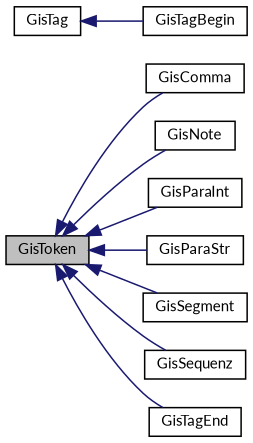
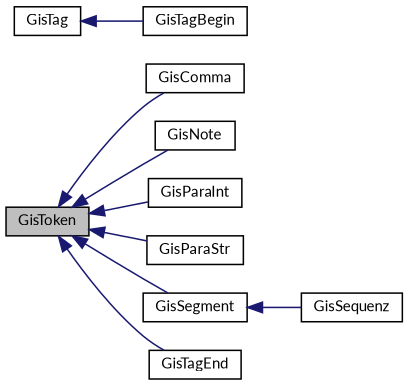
edge "GisSequenz" -> "GisToken": now "GisSequenz" -> "GisSegment"
